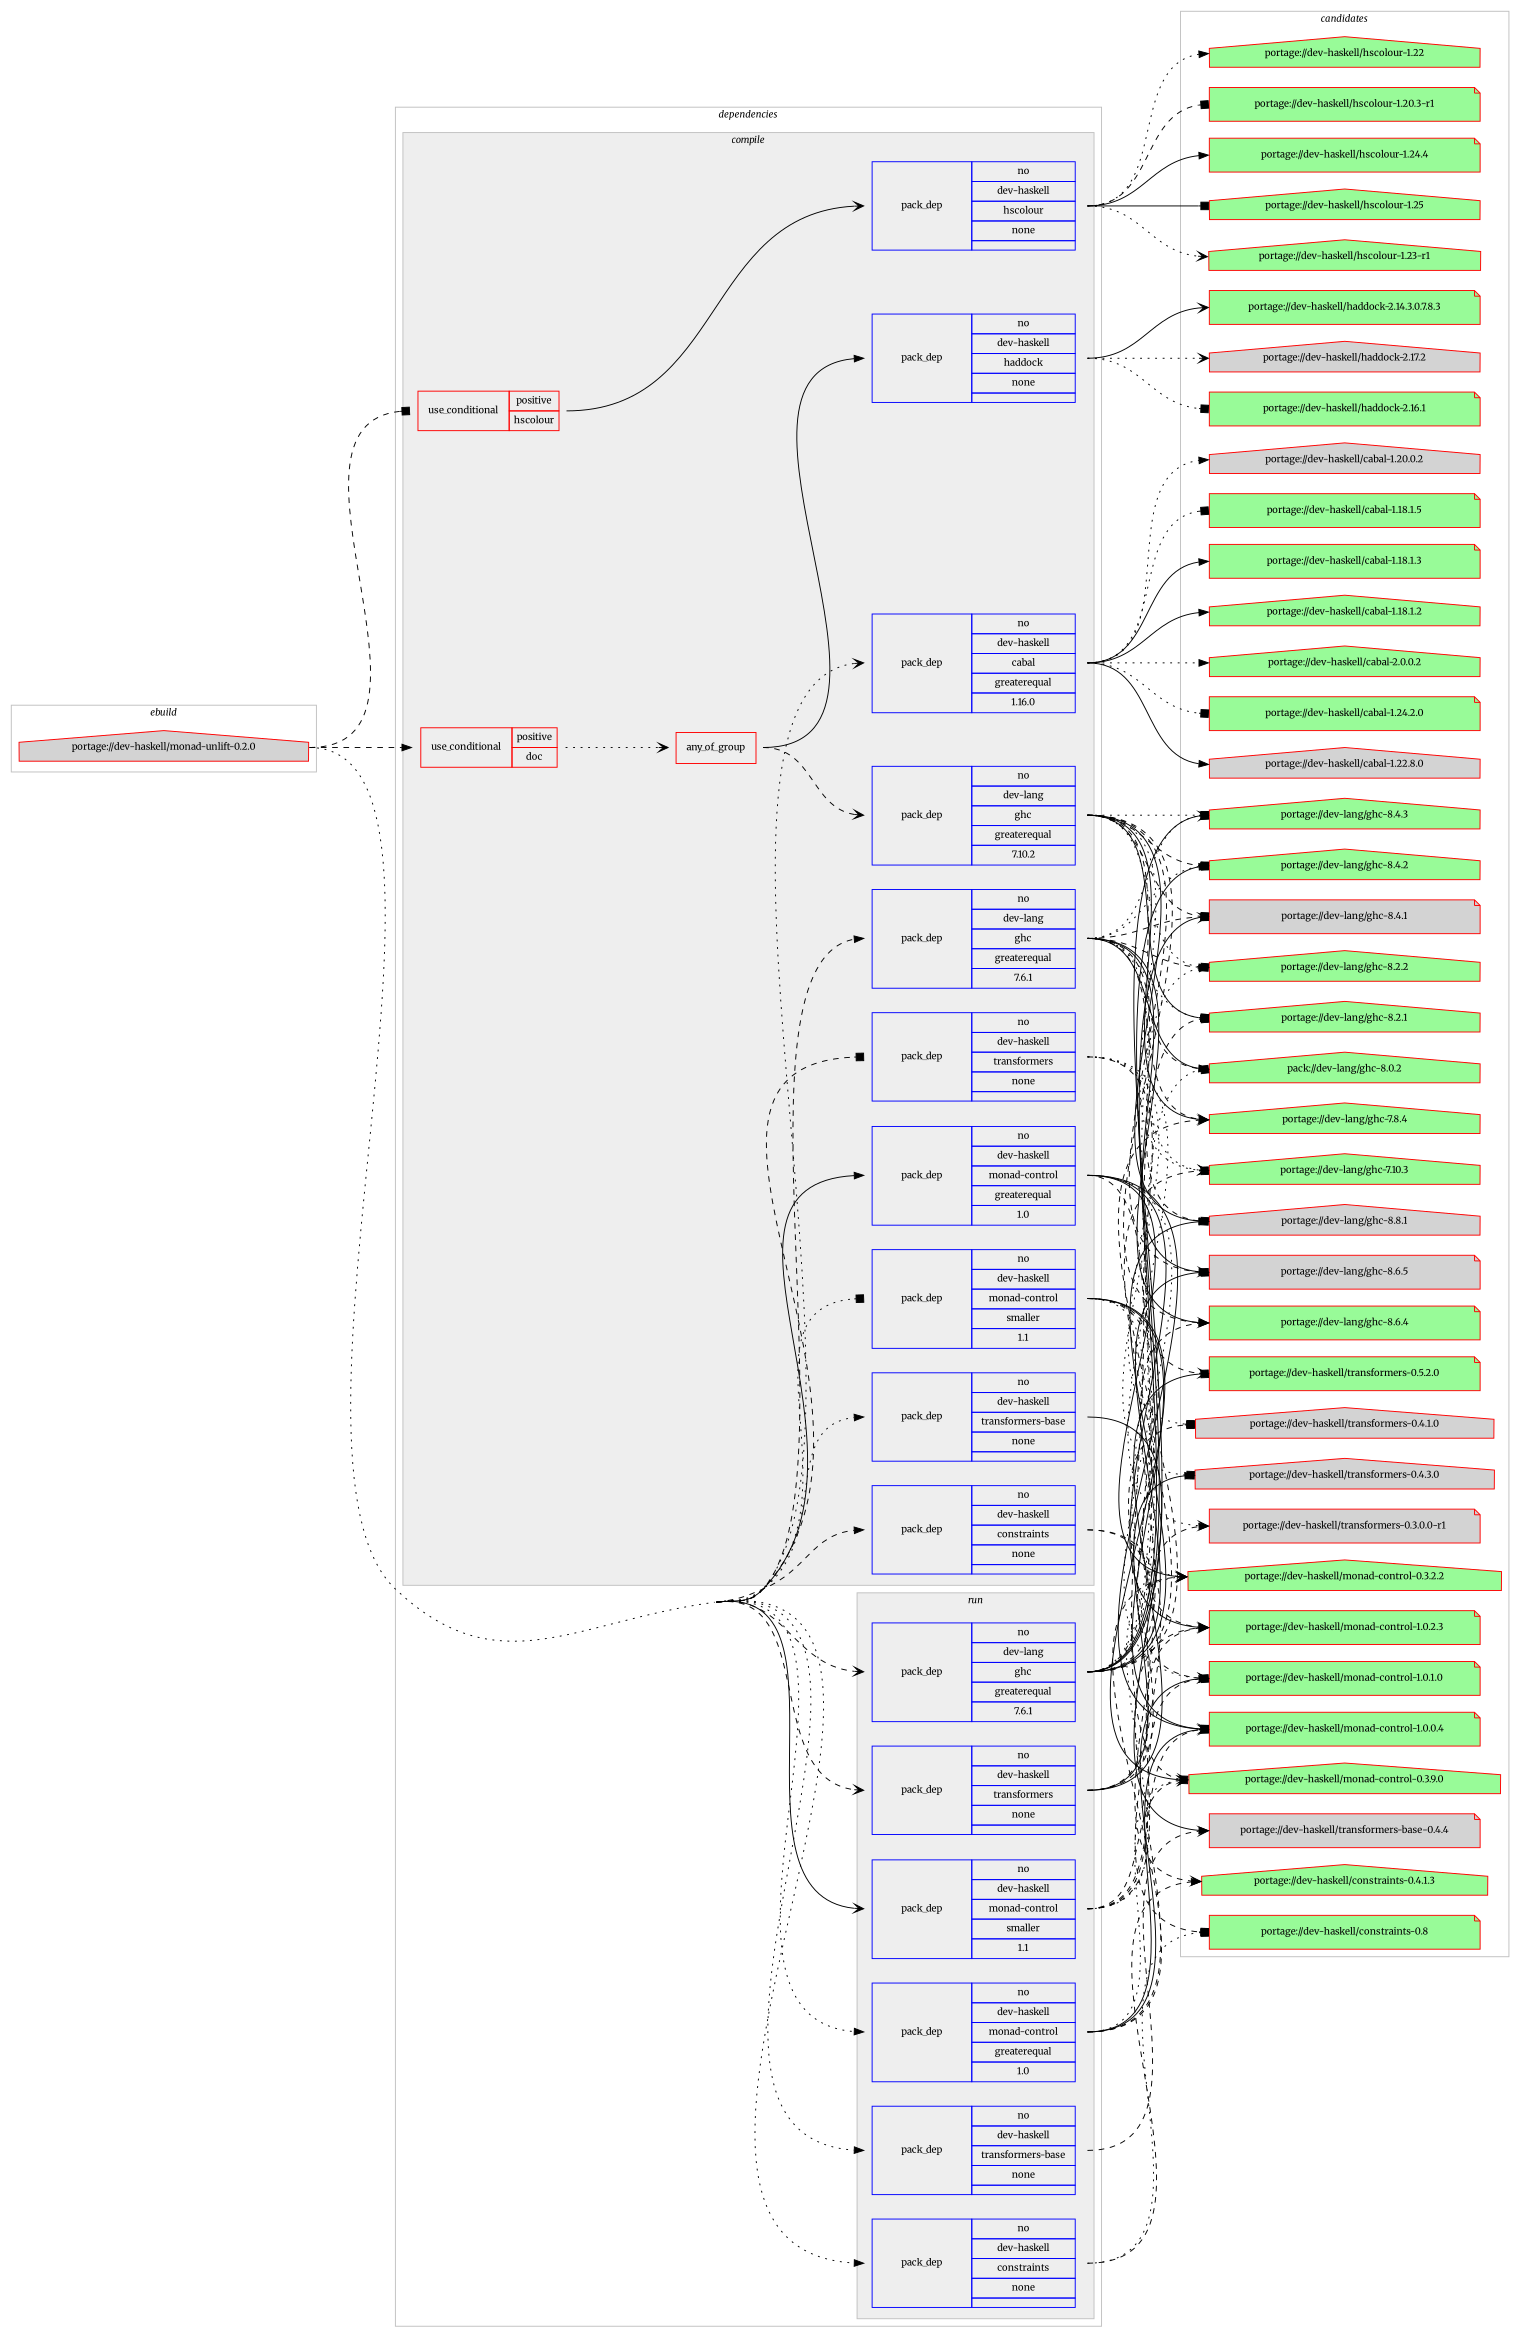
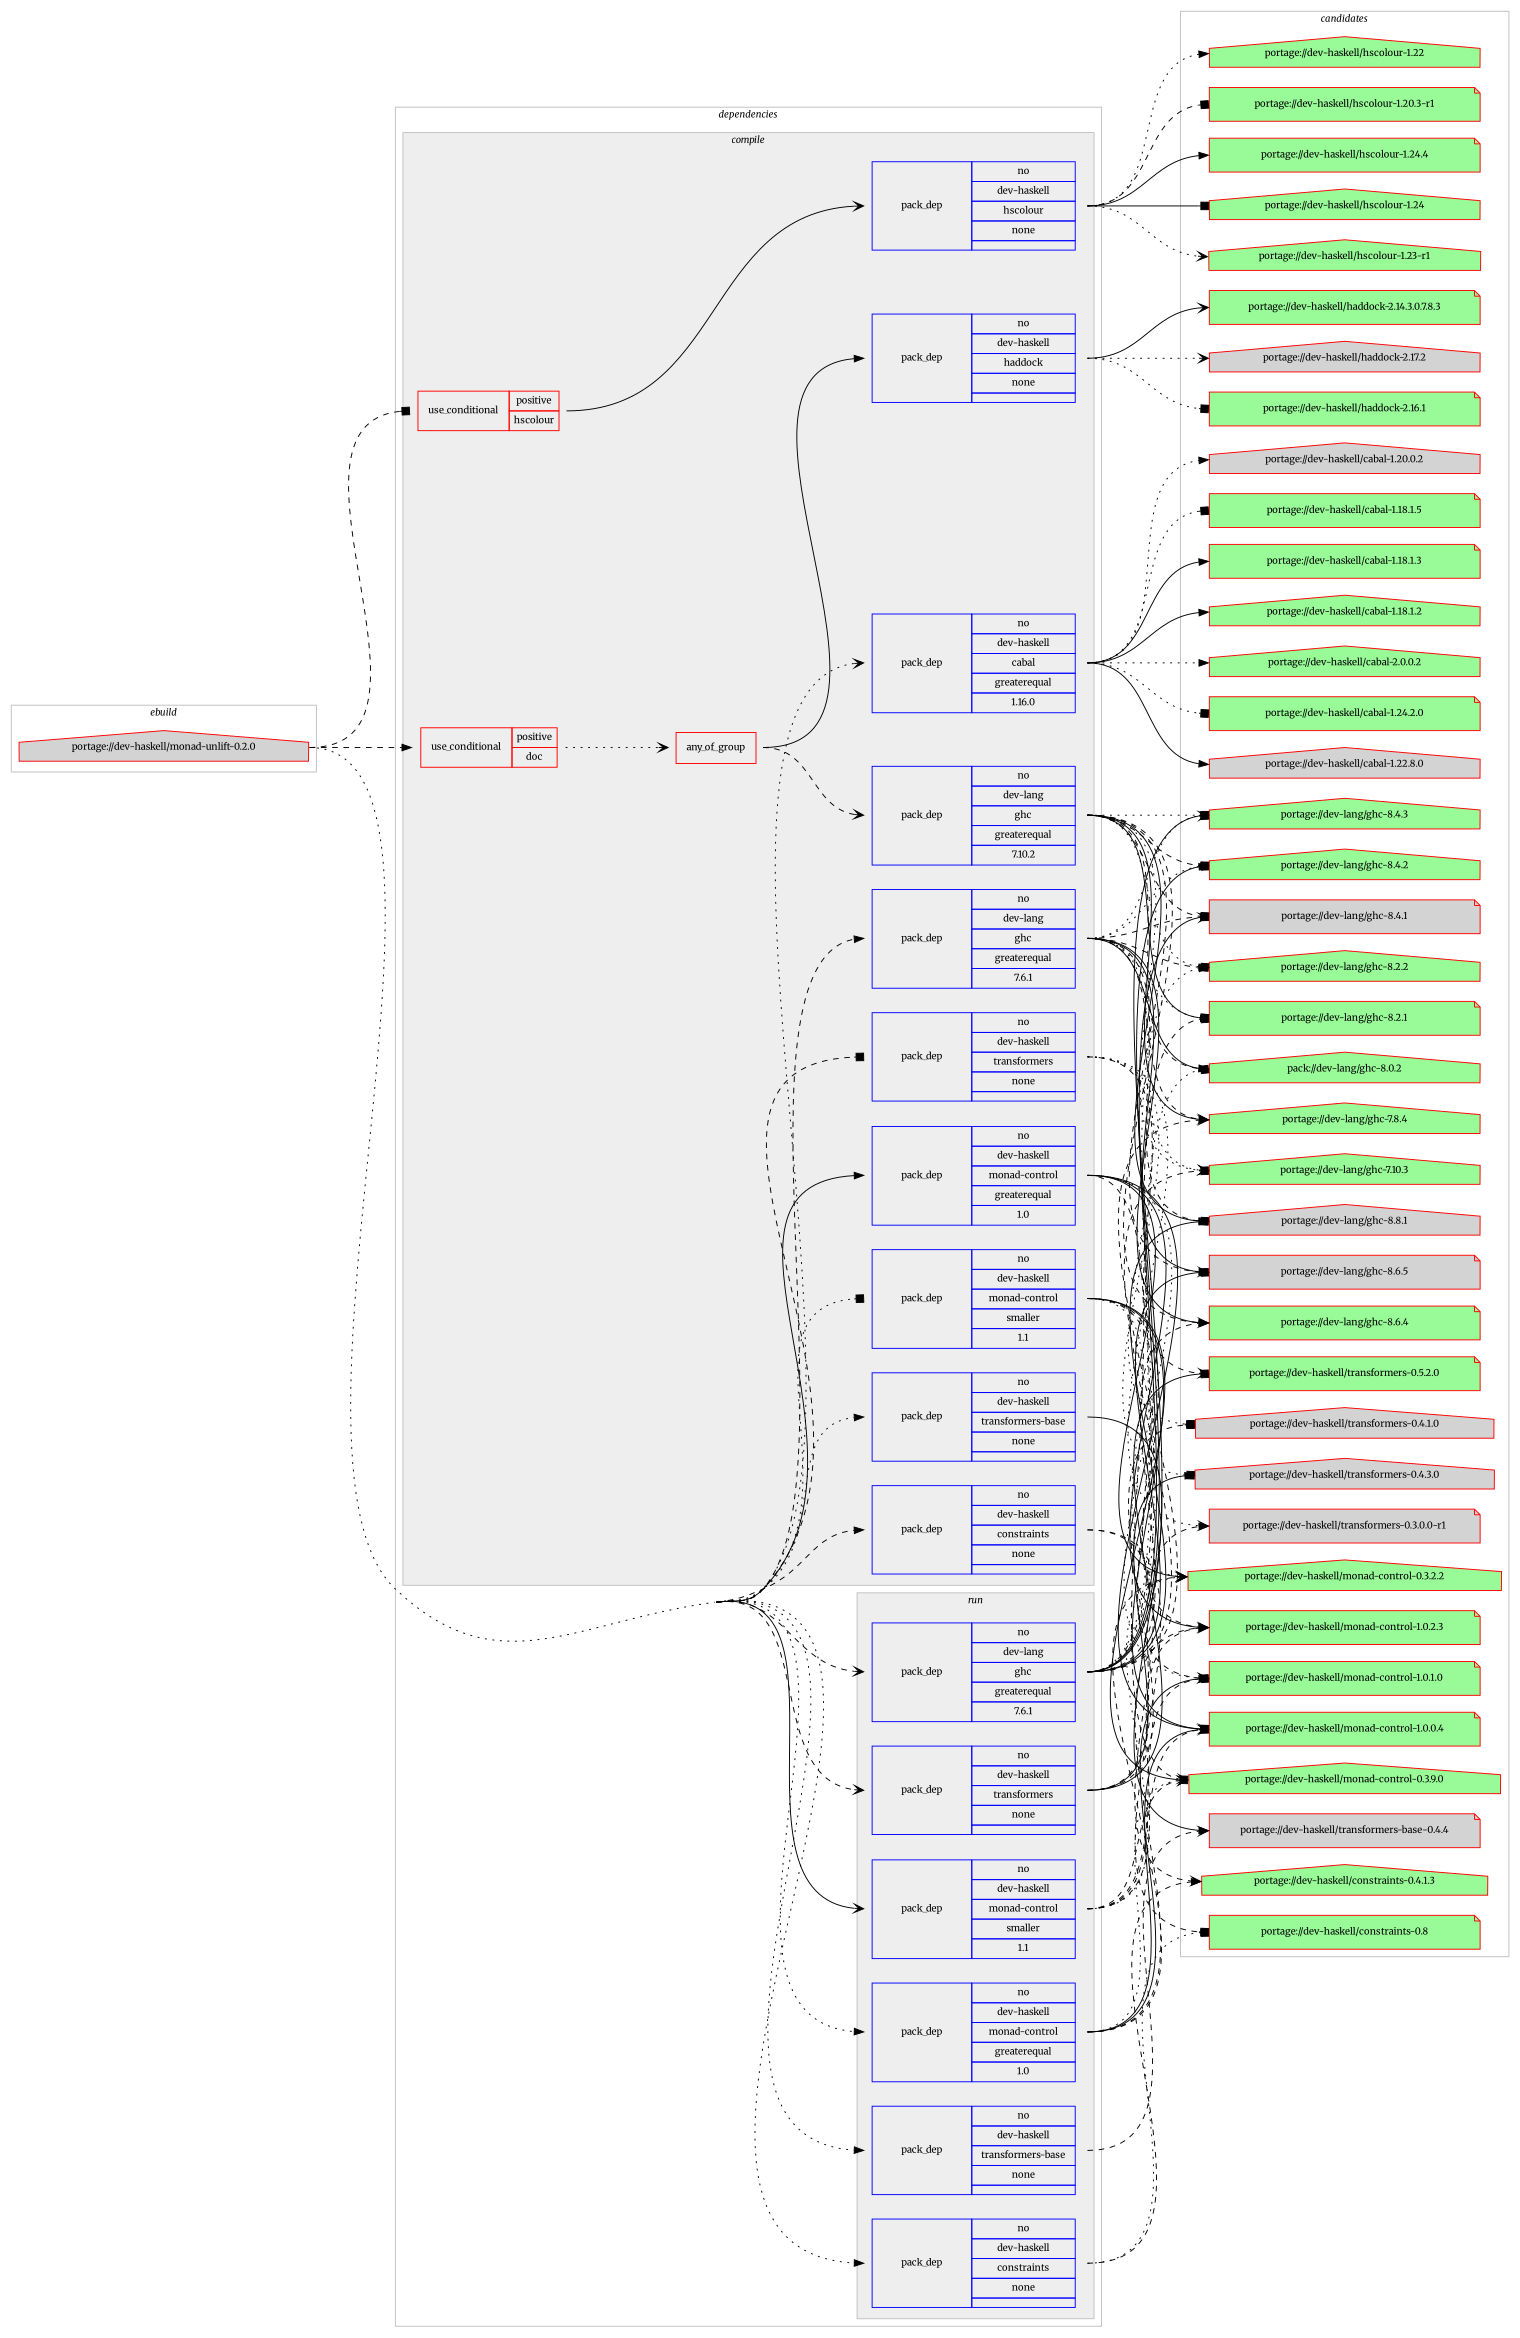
node "portage://dev-haskell/hscolour-1.25": label "portage://dev-haskell/hscolour-1.25" -> "portage://dev-haskell/hscolour-1.24"
node "portage://dev-lang/ghc-8.2.1": shape house -> note
